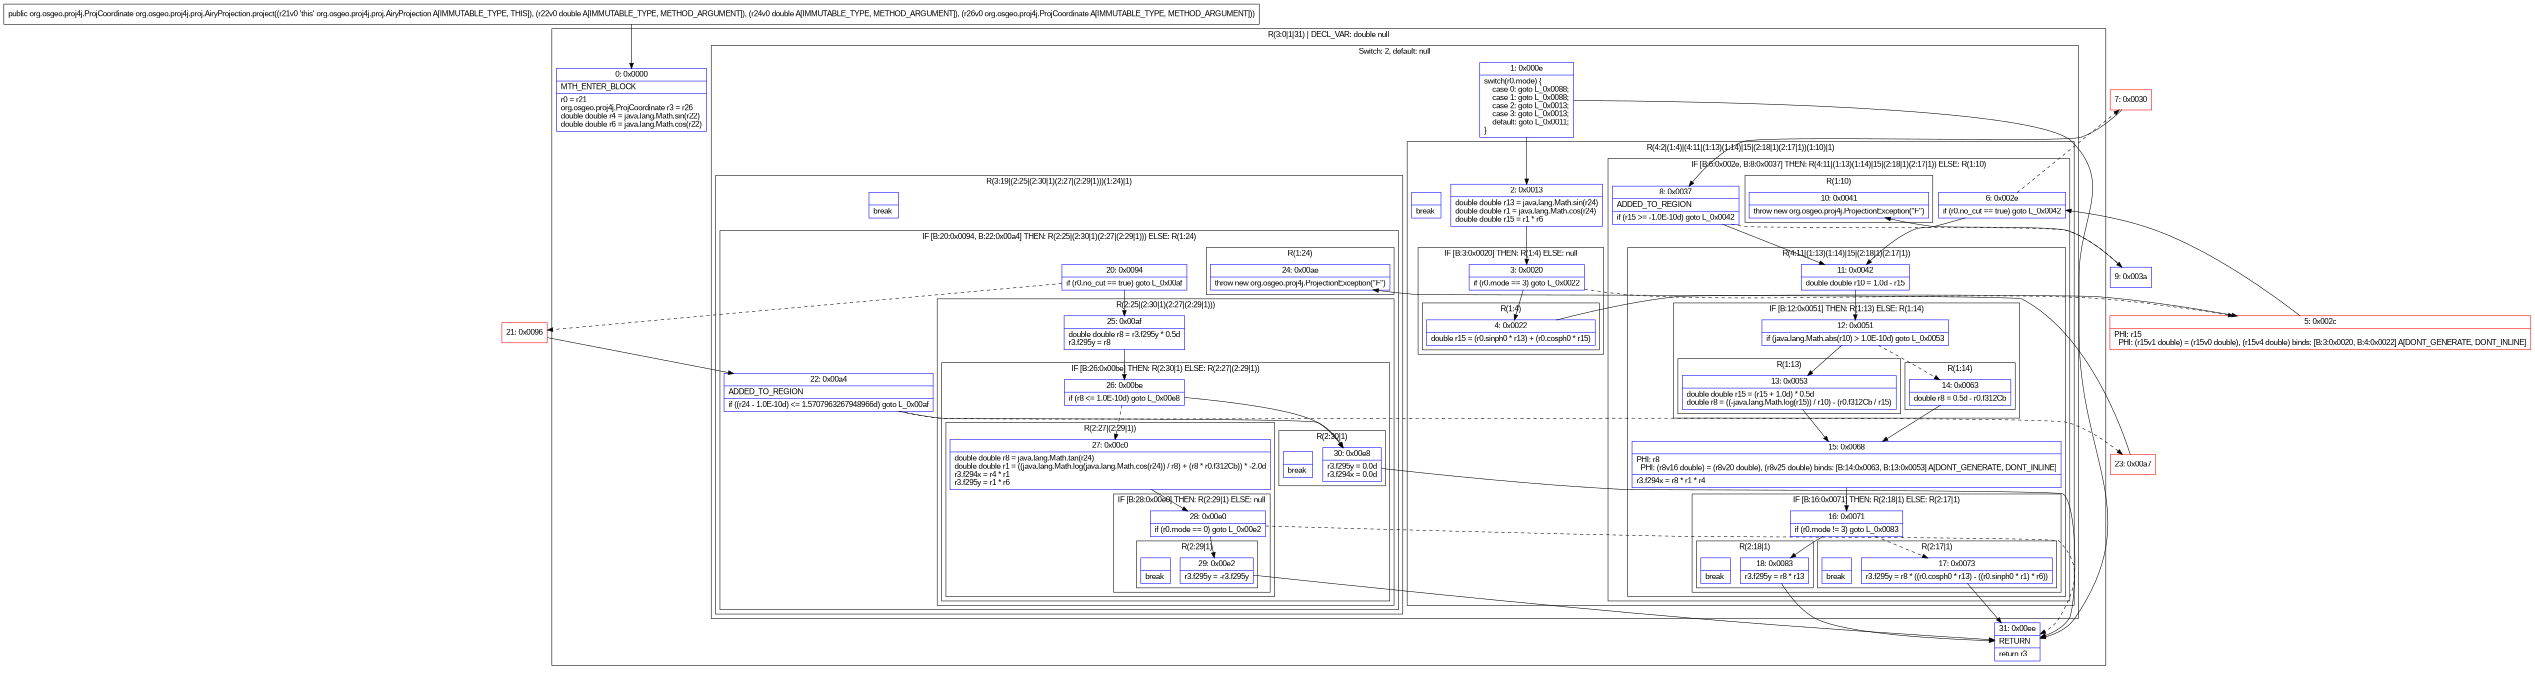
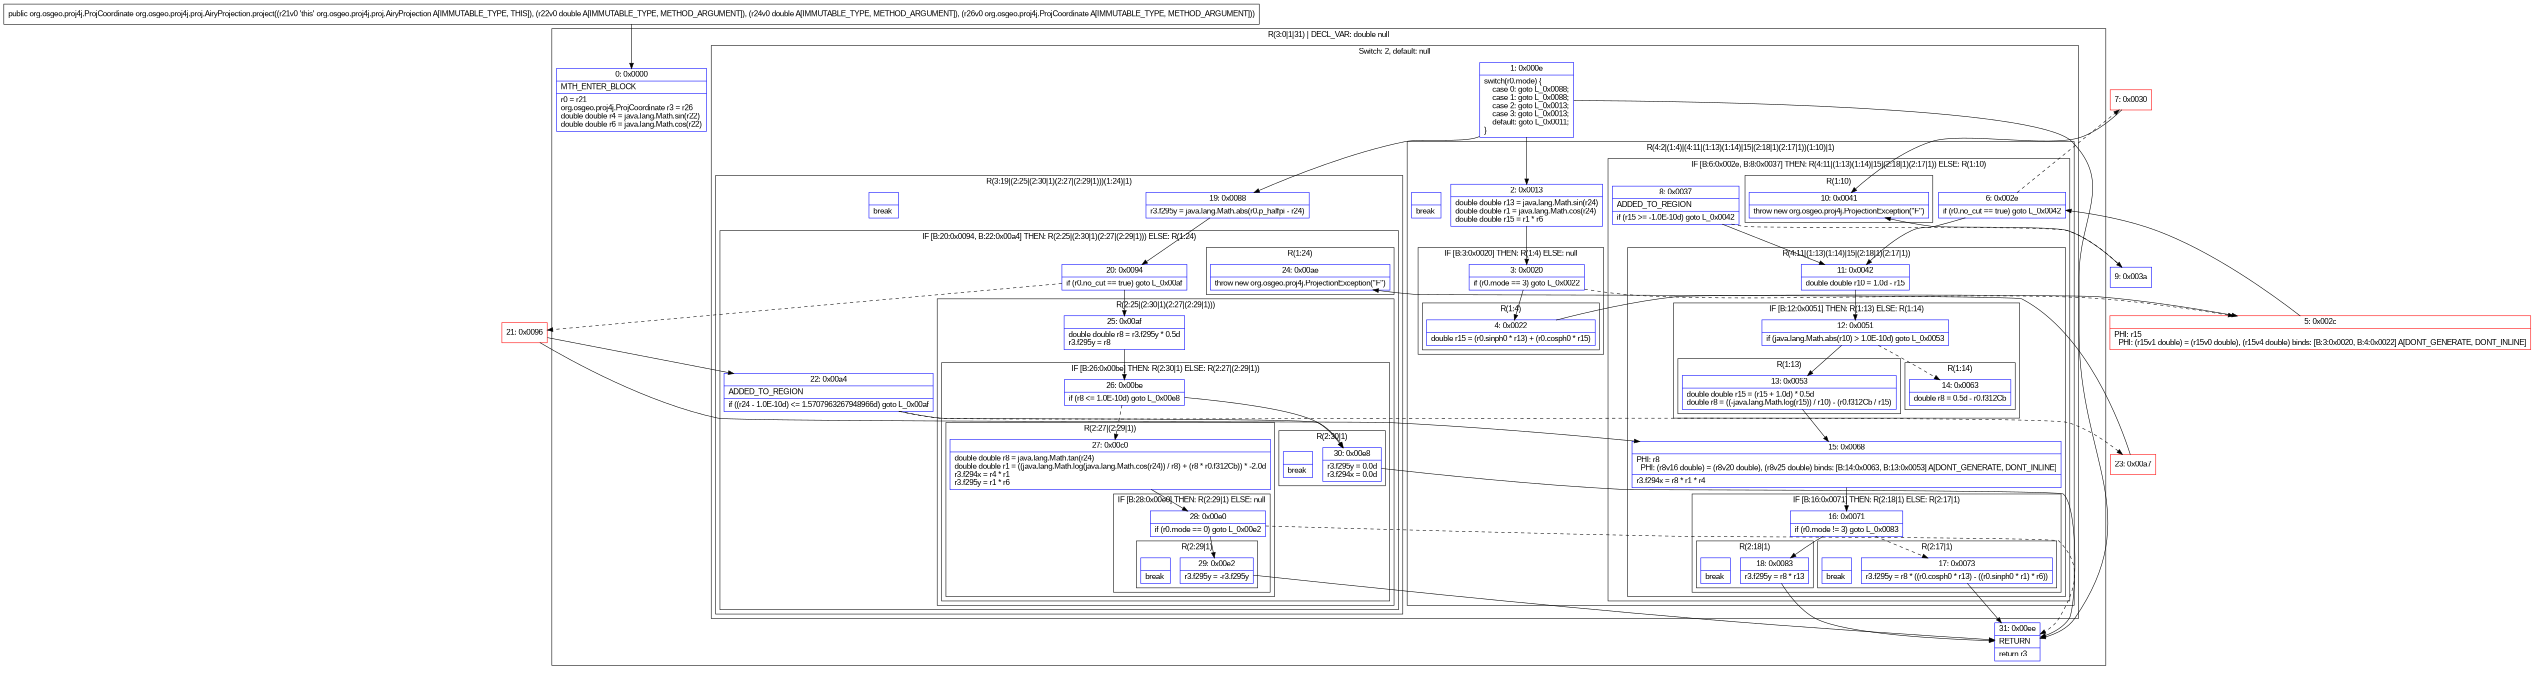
edge "7: 0x0030" -> "8: 0x0037": now "7: 0x0030" -> "10: 0x0041"
node "19: 0x0088": added
edge "14: 0x0063" -> "15: 0x0068": now "21: 0x0096" -> "15: 0x0068"
